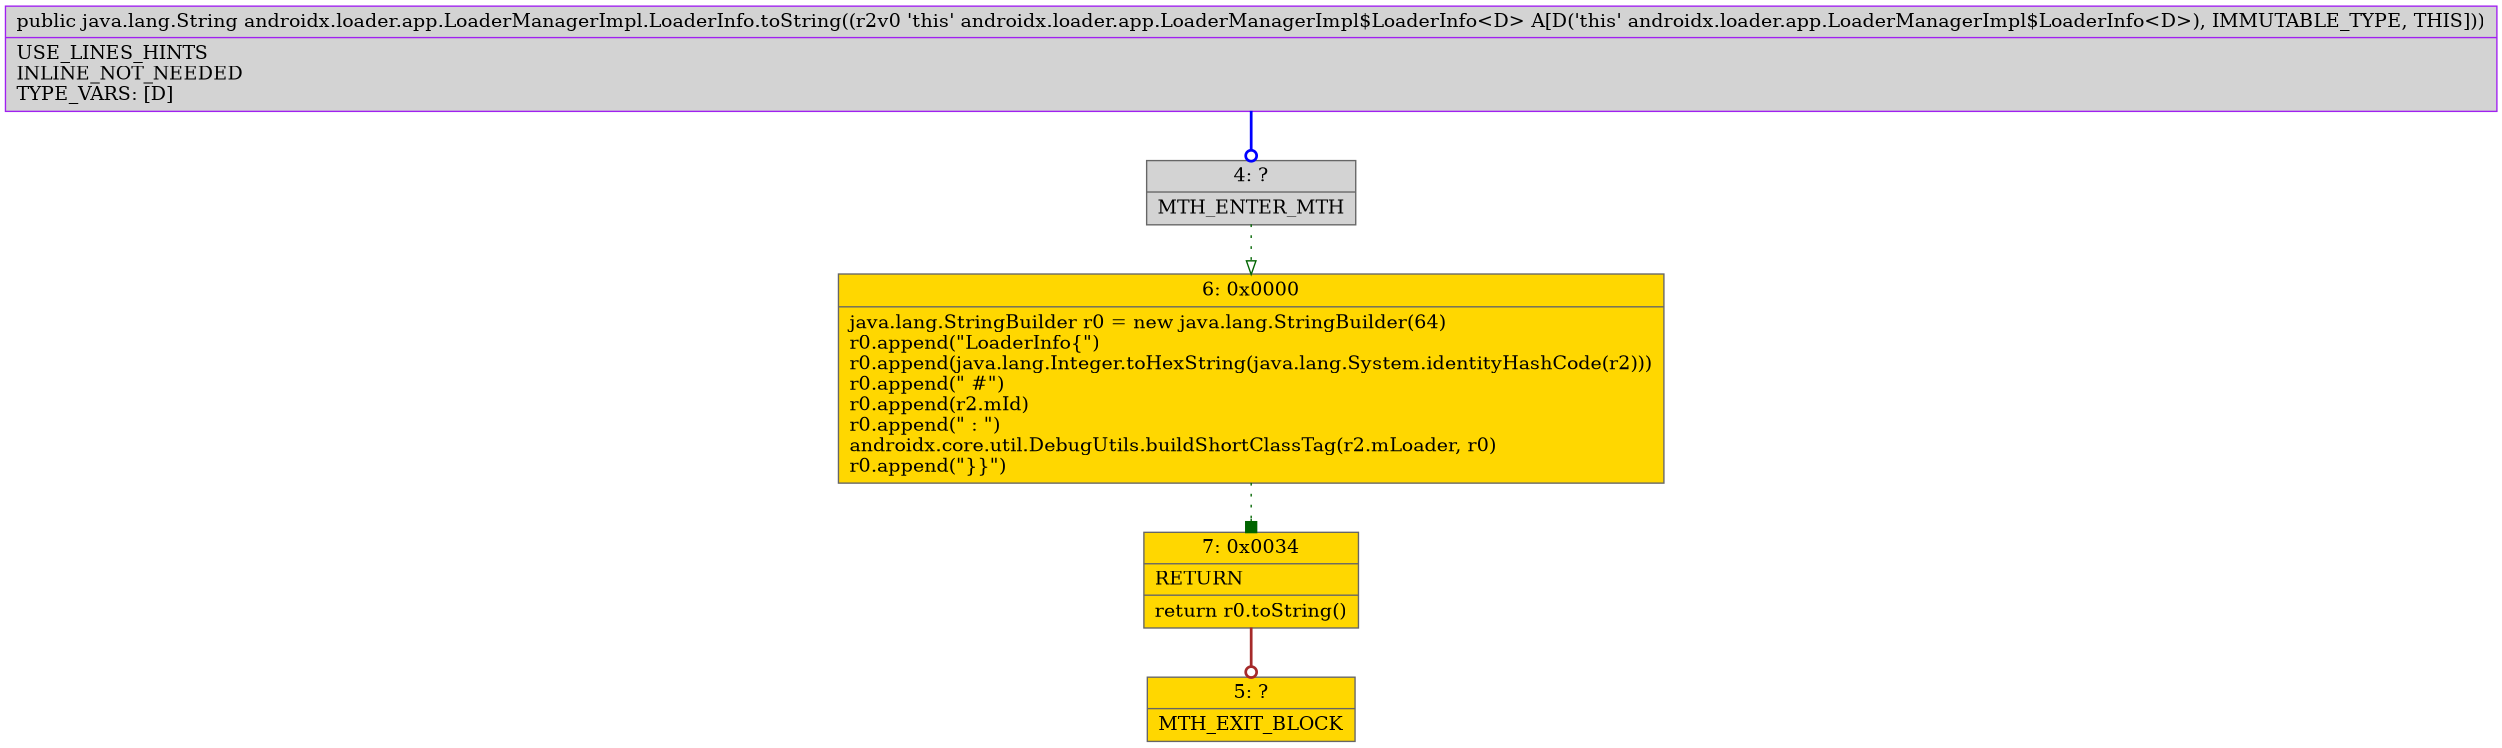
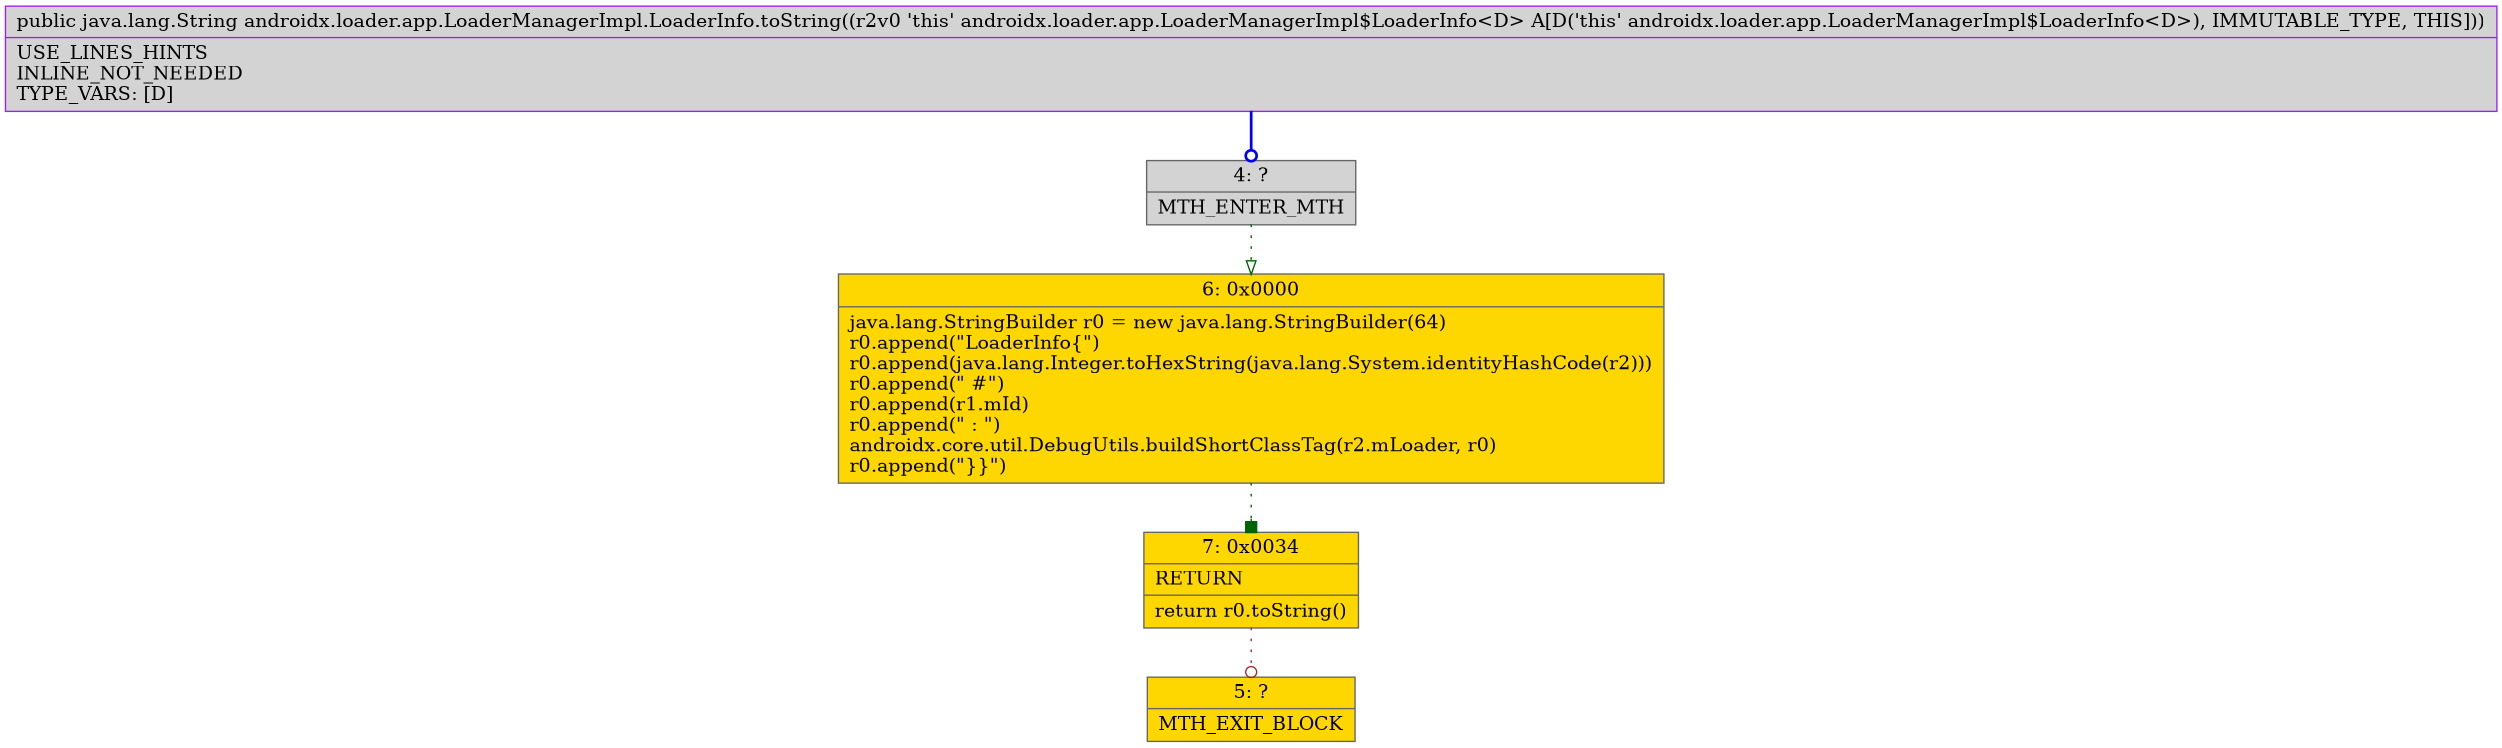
node "6: 0x0000": text "r0.append(r2.mId)" -> "r0.append(r1.mId)"
edge "7: 0x0034" -> "5: ?": style bold -> dotted
